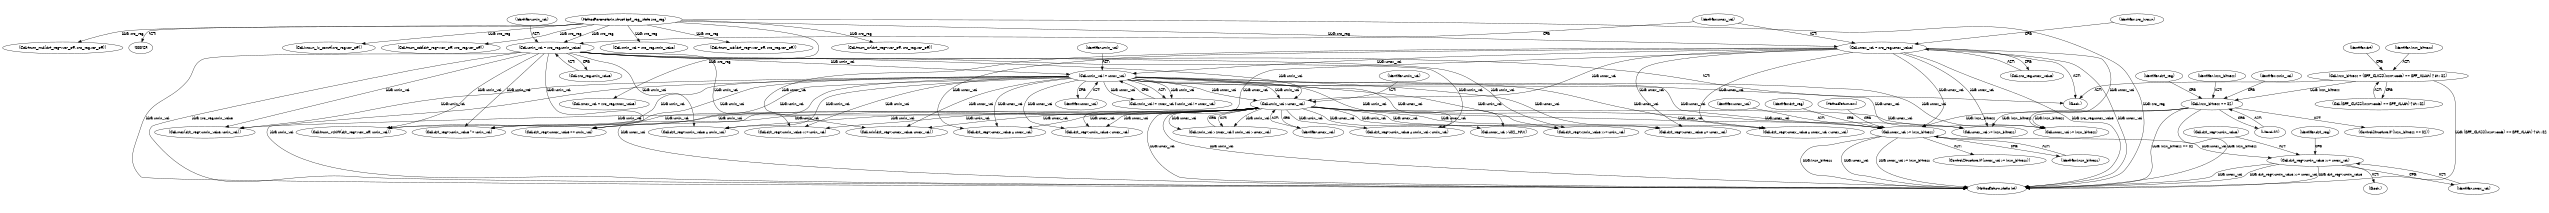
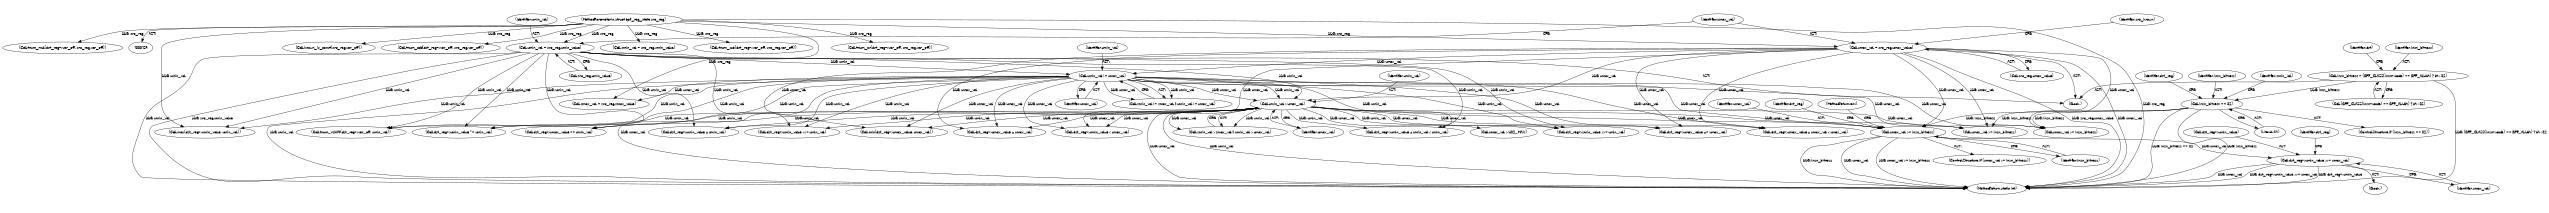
edge "(Call,umin_val != umax_val)" -> "(Call,umax_val > U32_MAX)": now "(Call,umin_val != umax_val)" -> "(Call,smax_val = src_reg.smax_value)"
edge "(Call,umin_val > umax_val)" -> "(Call,max(dst_reg->umin_value, umin_val))": now "(MethodParameterIn,struct bpf_reg_state src_reg)" -> "(Call,max(dst_reg->umin_value, umin_val))"
